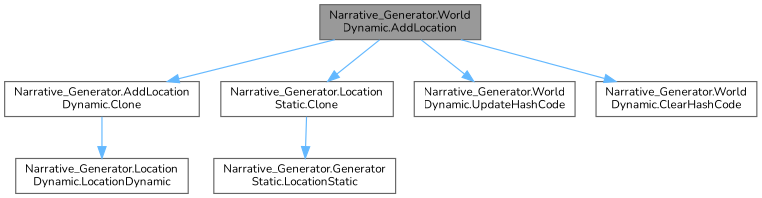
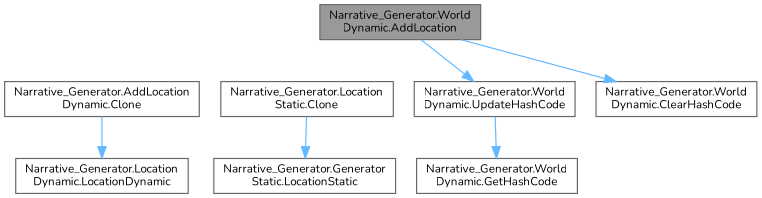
edge "Narrative_Generator.World Dynamic.AddLocation" -> "Narrative_Generator.Location Static.Clone": removed
edge "Narrative_Generator.World Dynamic.AddLocation" -> "Narrative_Generator.AddLocation Dynamic.Clone": removed
node "Narrative_Generator.World Dynamic.GetHashCode": added
